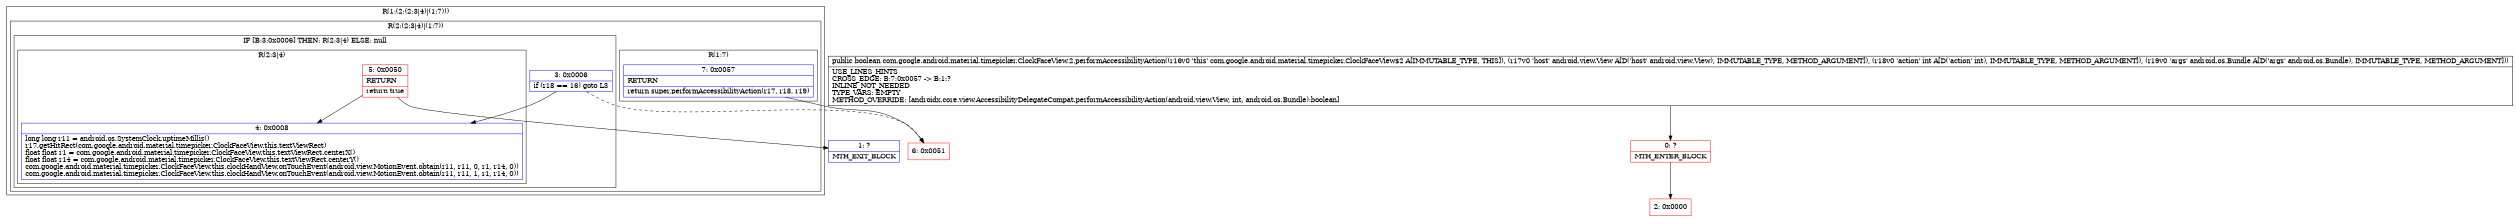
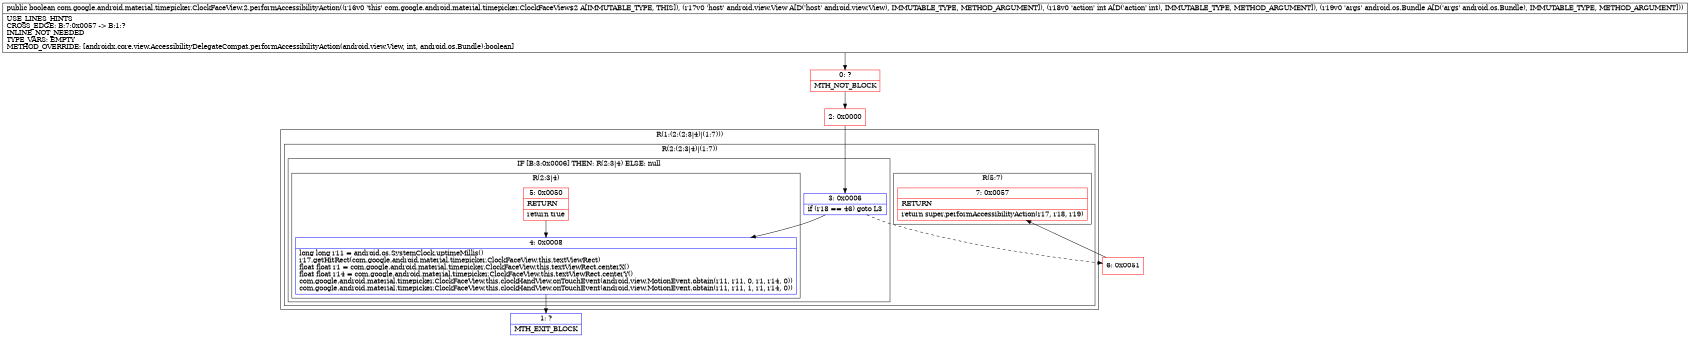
cluster "R(1:7)": label "R(1:7)" -> "R(5:7)"
node "7: 0x0057": color blue -> red
node "3: 0x0006": text "if (r18 == 16) goto L3" -> "if (r18 == 46) goto L3"
edge "7: 0x0057" -> "6: 0x0051": reversed
edge "5: 0x0050" -> "1: ?": now "4: 0x0008" -> "1: ?"
edge "2: 0x0000" -> "3: 0x0006": added
node "0: ?": text "MTH_ENTER_BLOCK" -> "MTH_NOT_BLOCK"
